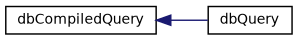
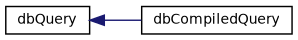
edge "dbQuery" -> "dbCompiledQuery": reversed
